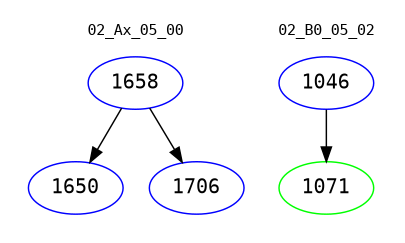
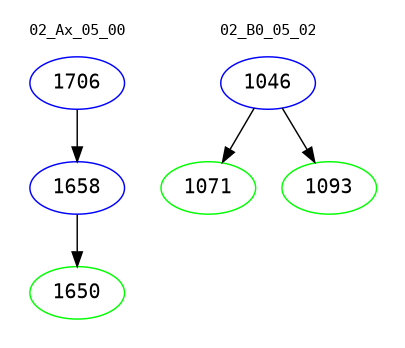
edge "1658" -> "1706": reversed
node "1650": color blue -> green
node "1093": added
